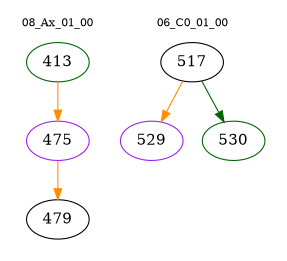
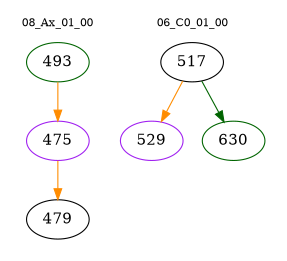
node "413": label "413" -> "493"
node "530": label "530" -> "630"
